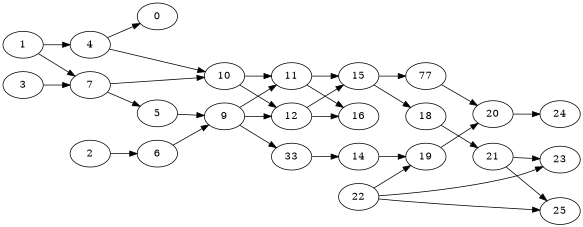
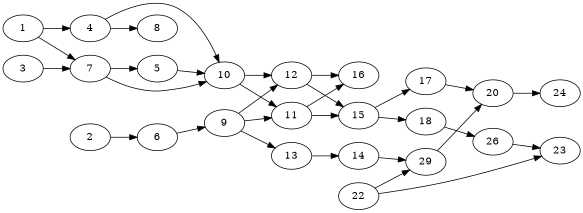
node "0": label "0" -> "8"
node "77": label "77" -> "17"
edge "5" -> "9": now "5" -> "10"
node "33": label "33" -> "13"
node "19": label "19" -> "29"
node "21": label "21" -> "26"
node "25": removed
